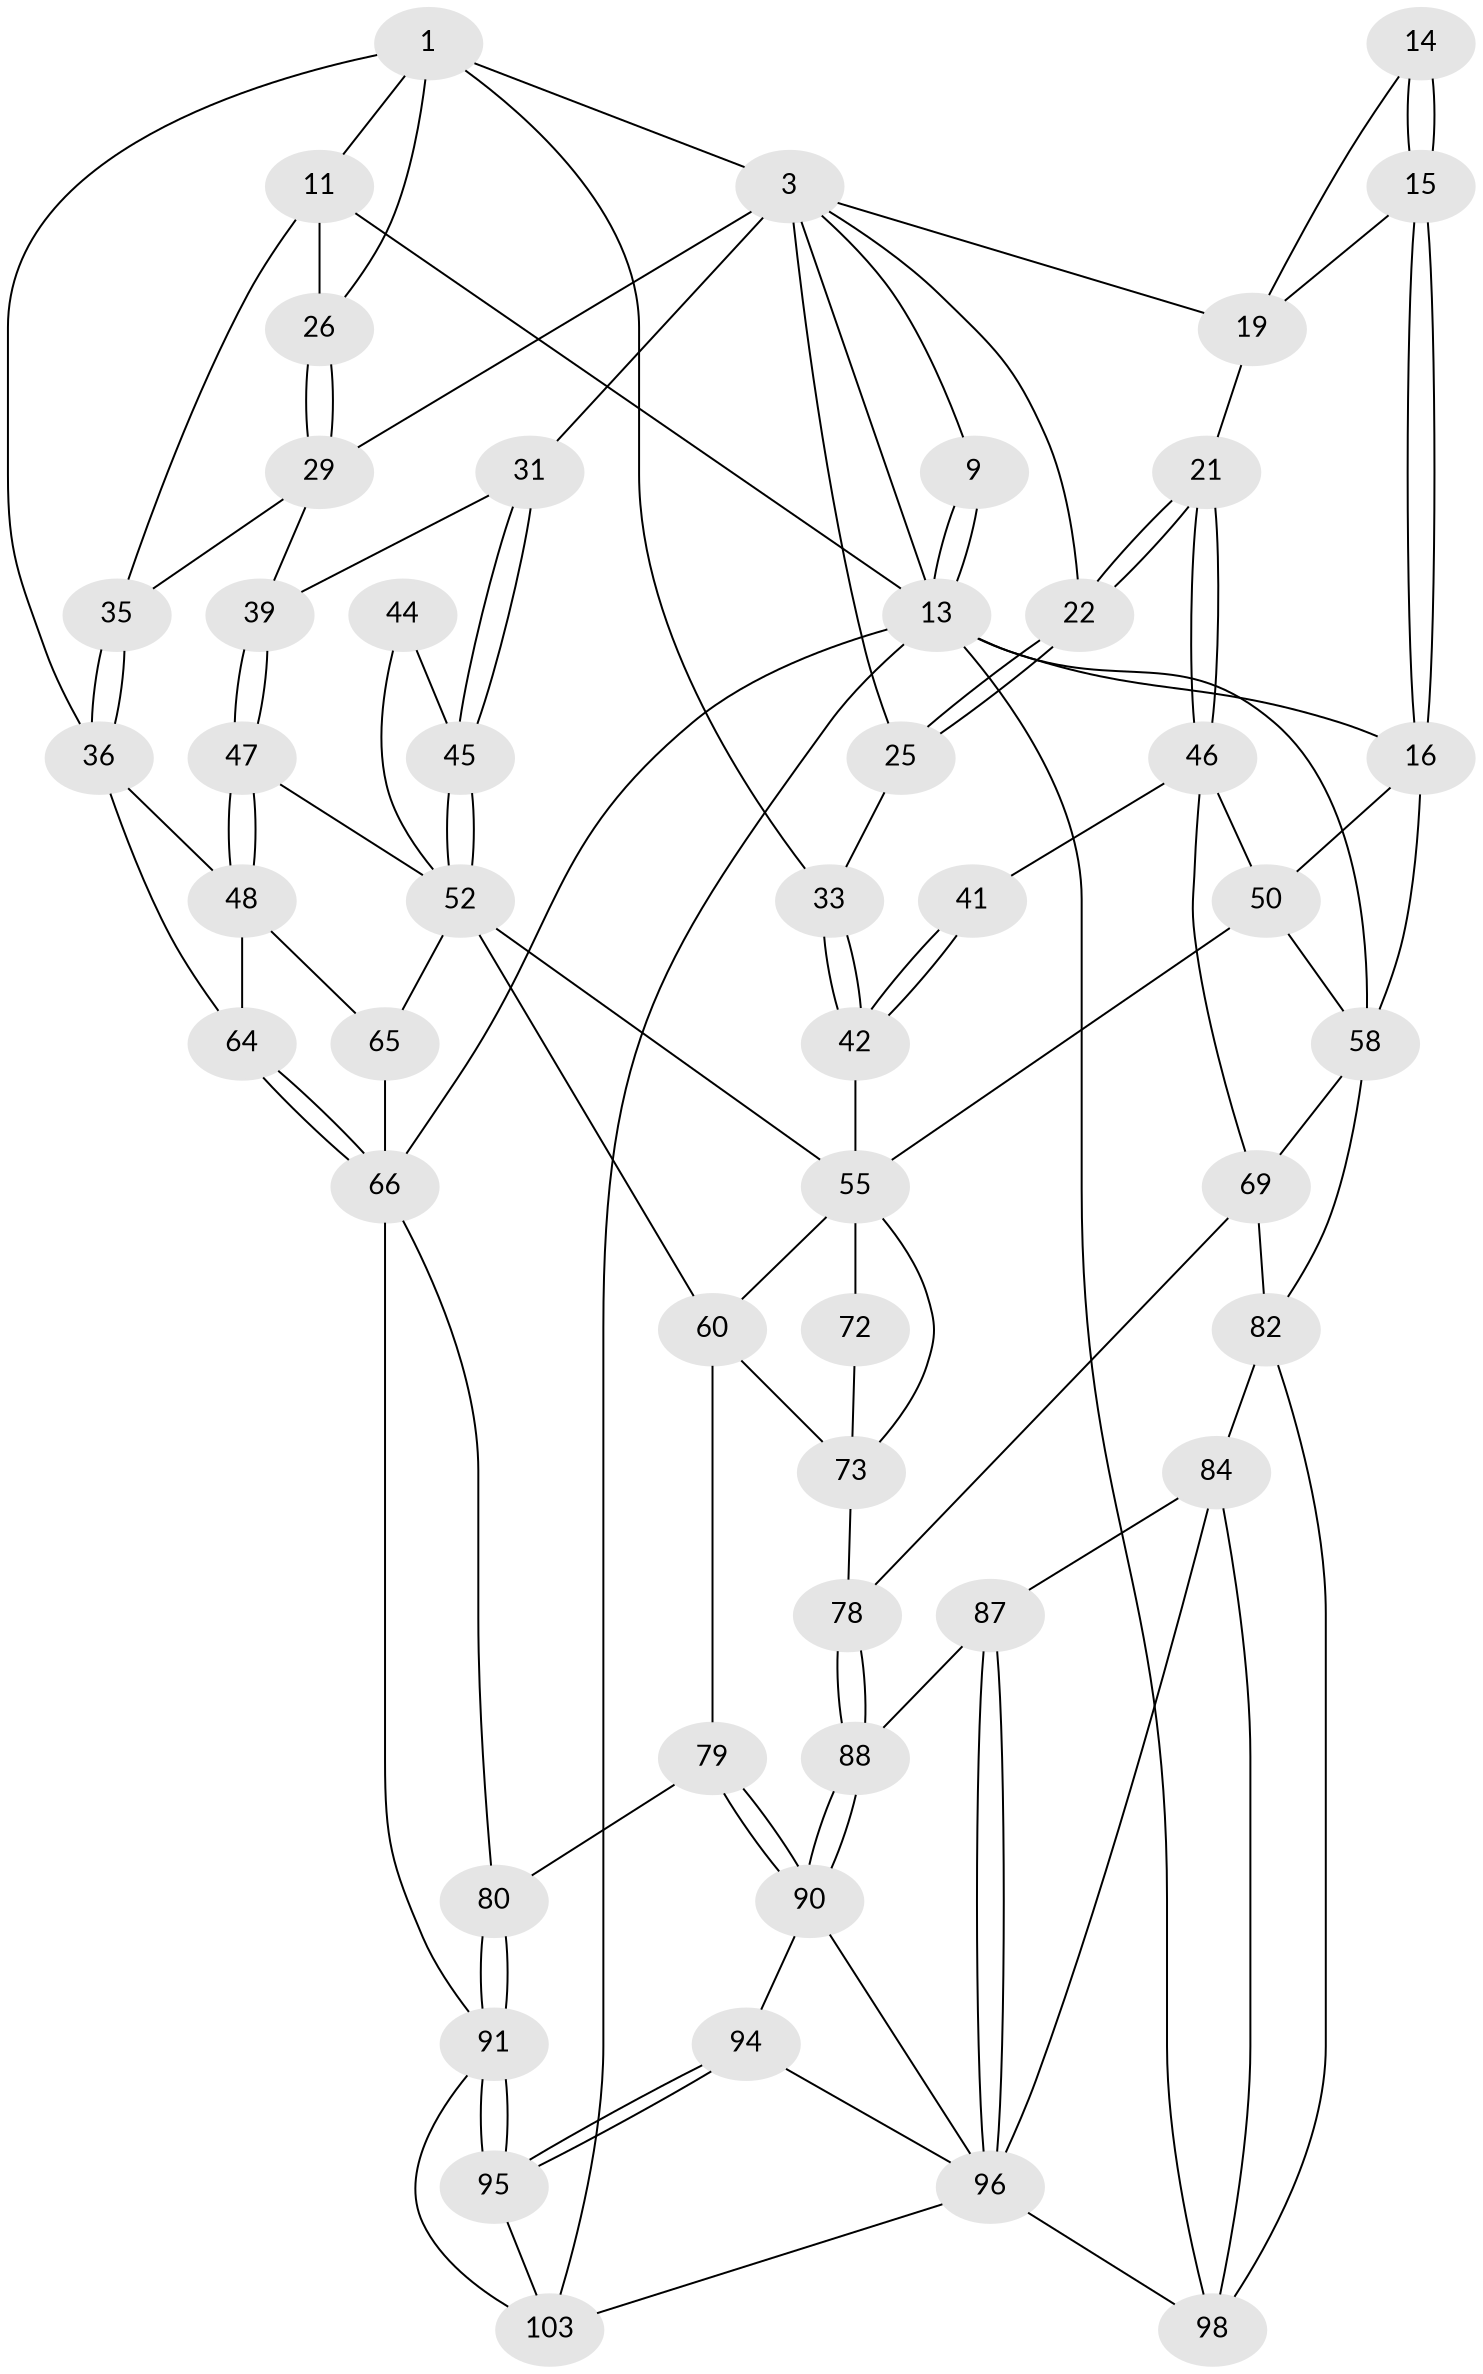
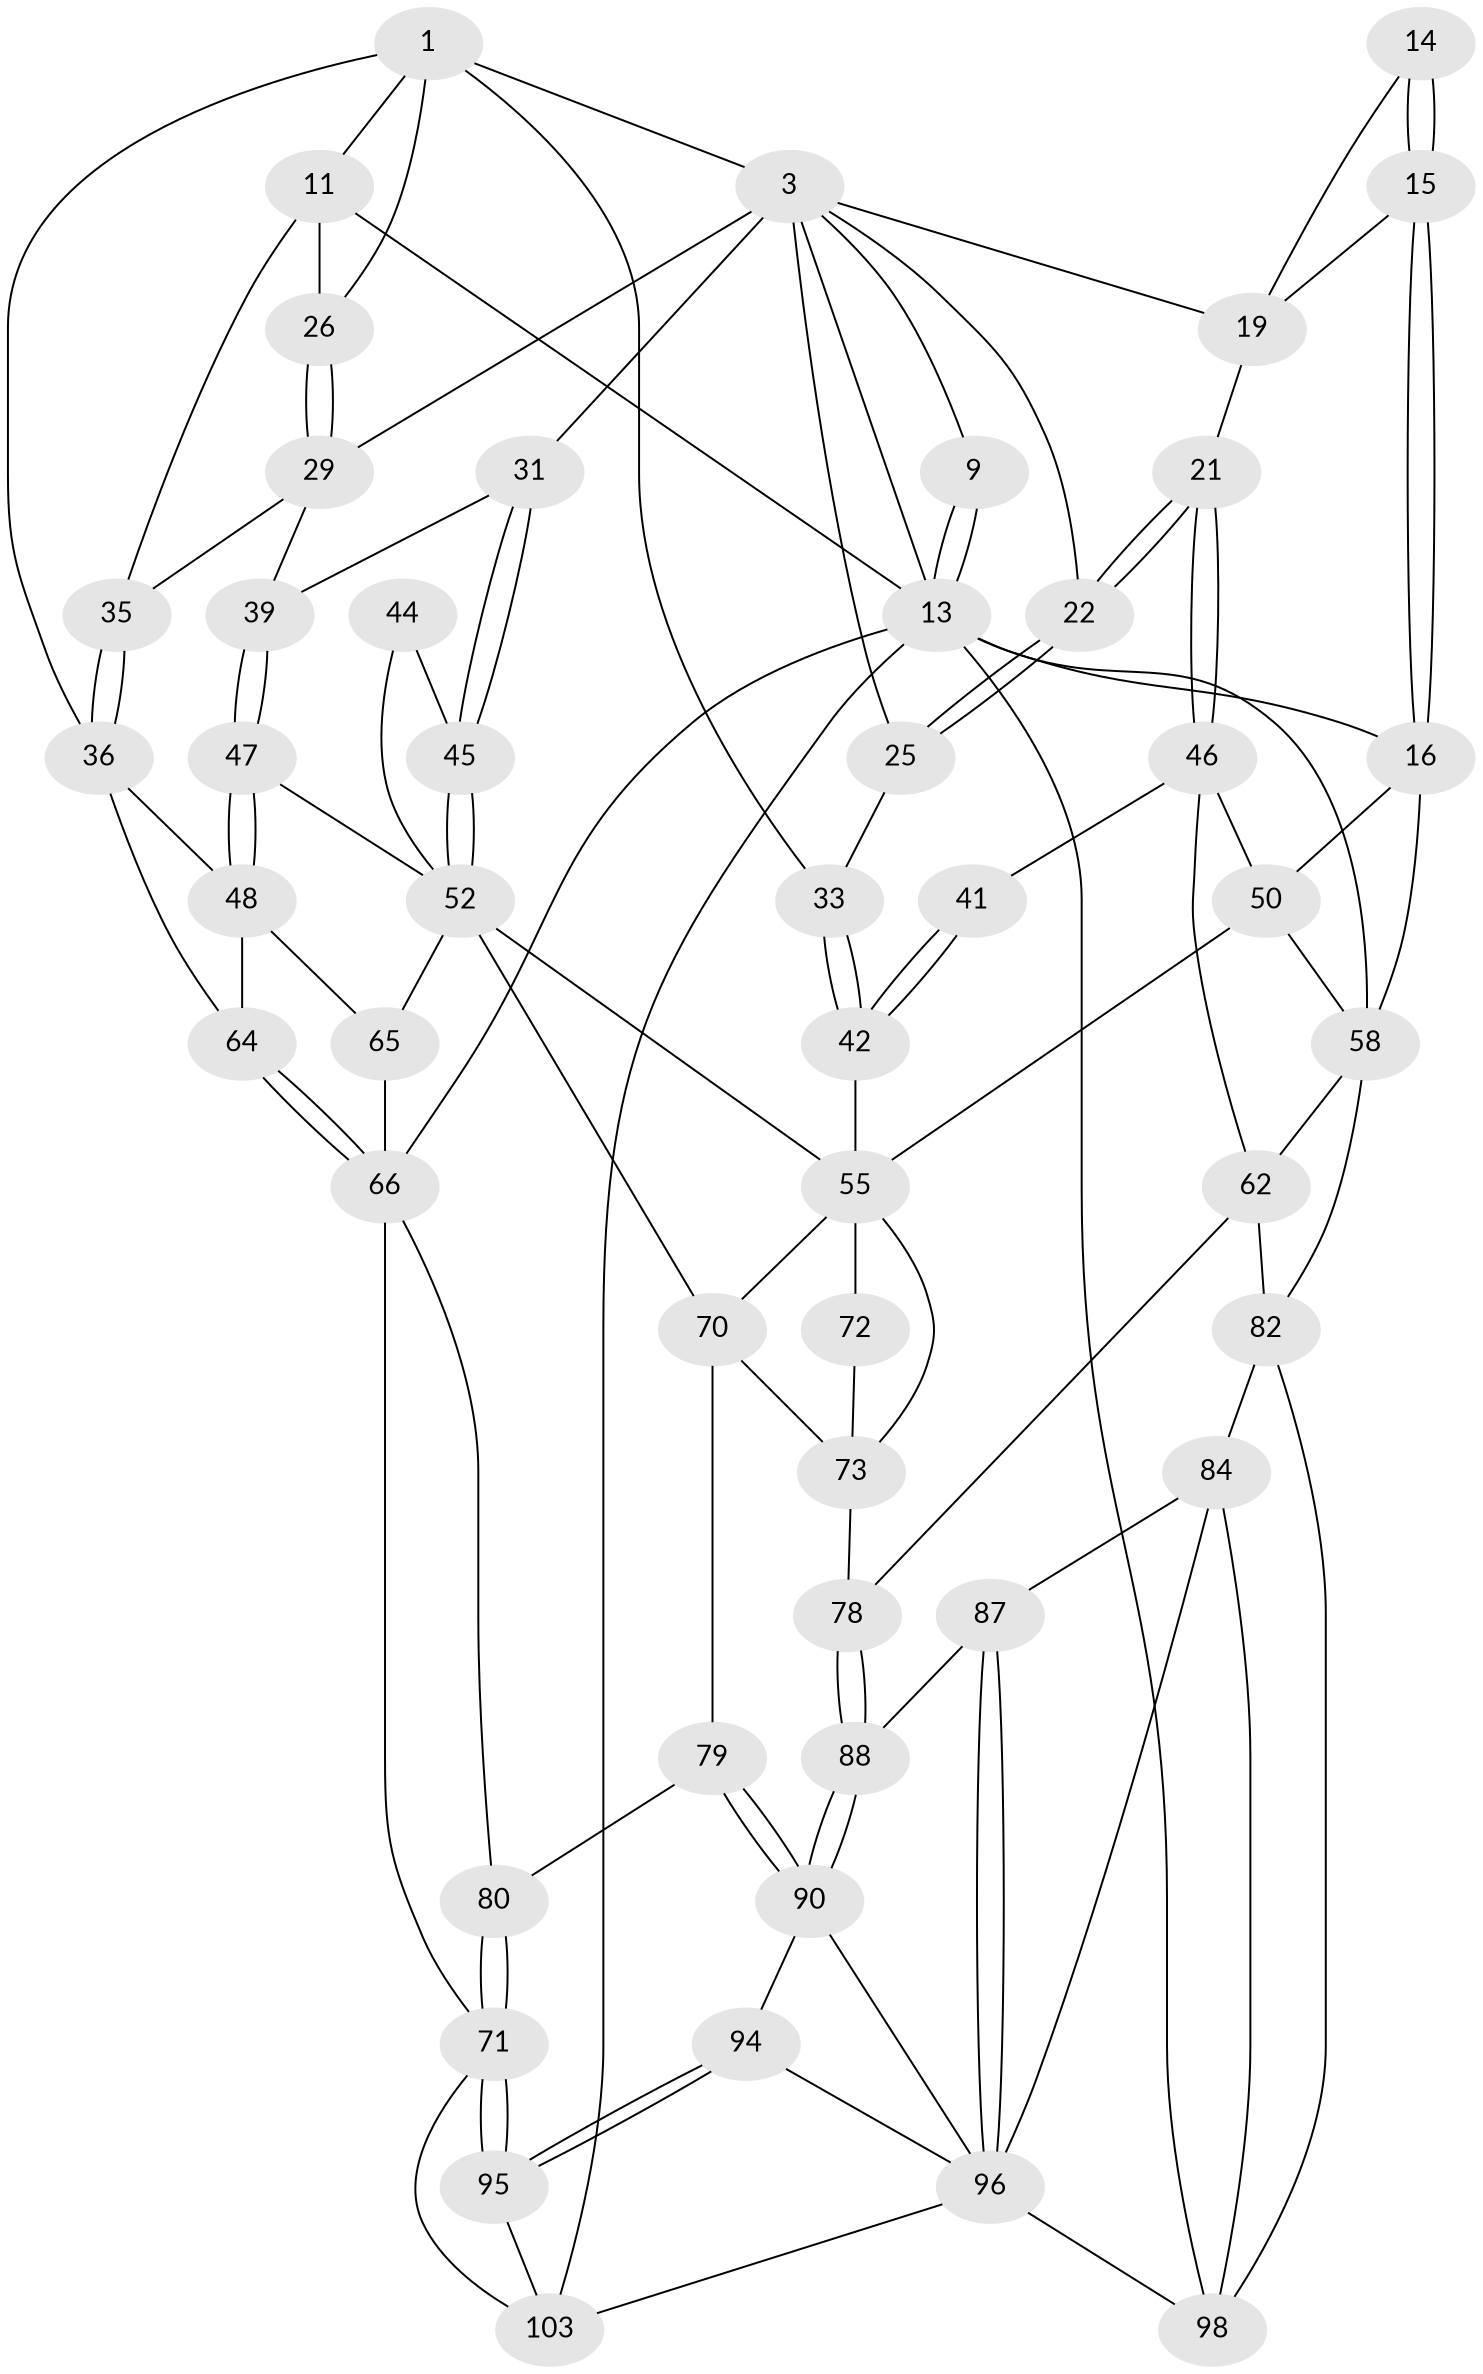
node "69": label "69" -> "62"
node "60": label "60" -> "70"
node "91": label "91" -> "71"
